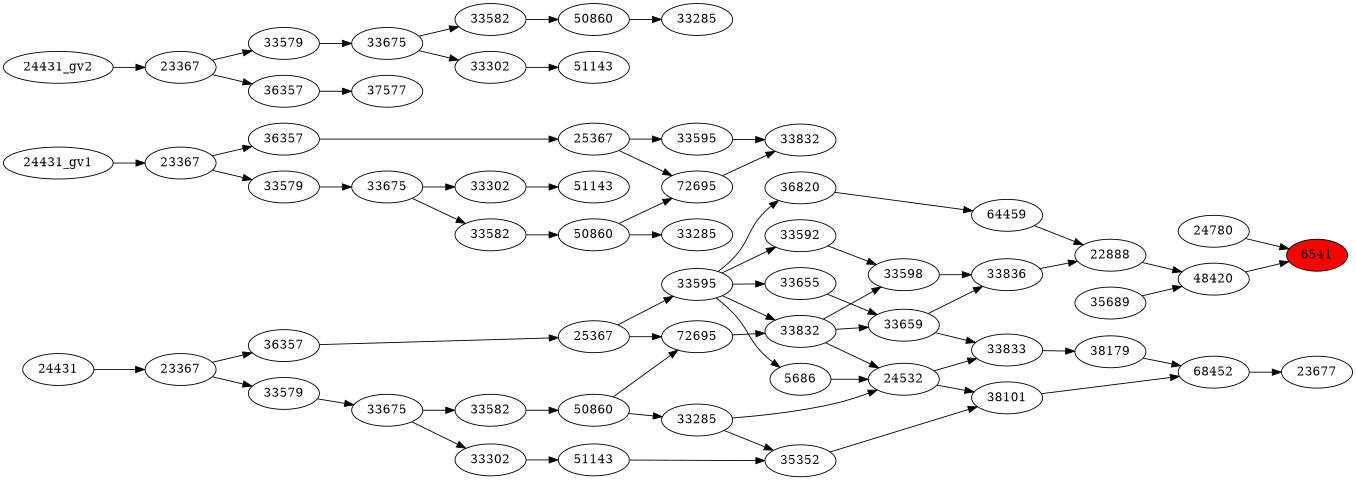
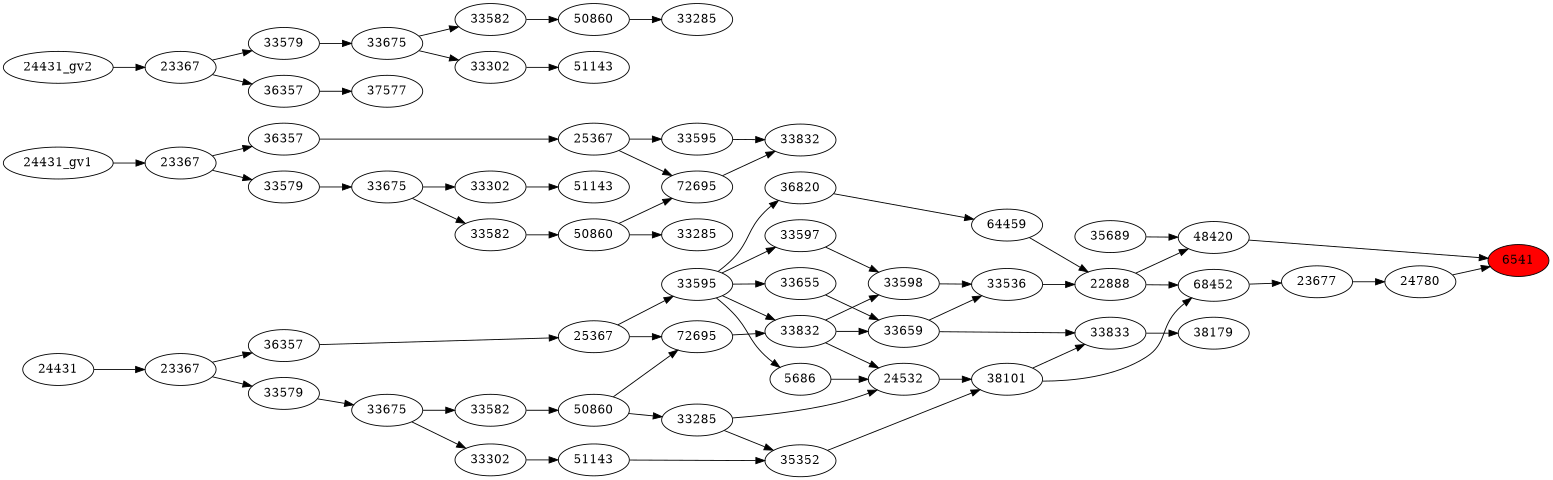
node "33592": label "33592" -> "33597"
node "33836": label "33836" -> "33536"
edge "23677" -> "24780": added
edge "38179" -> "68452": now "22888" -> "68452"
edge "24532" -> "33833": now "38101" -> "33833"
